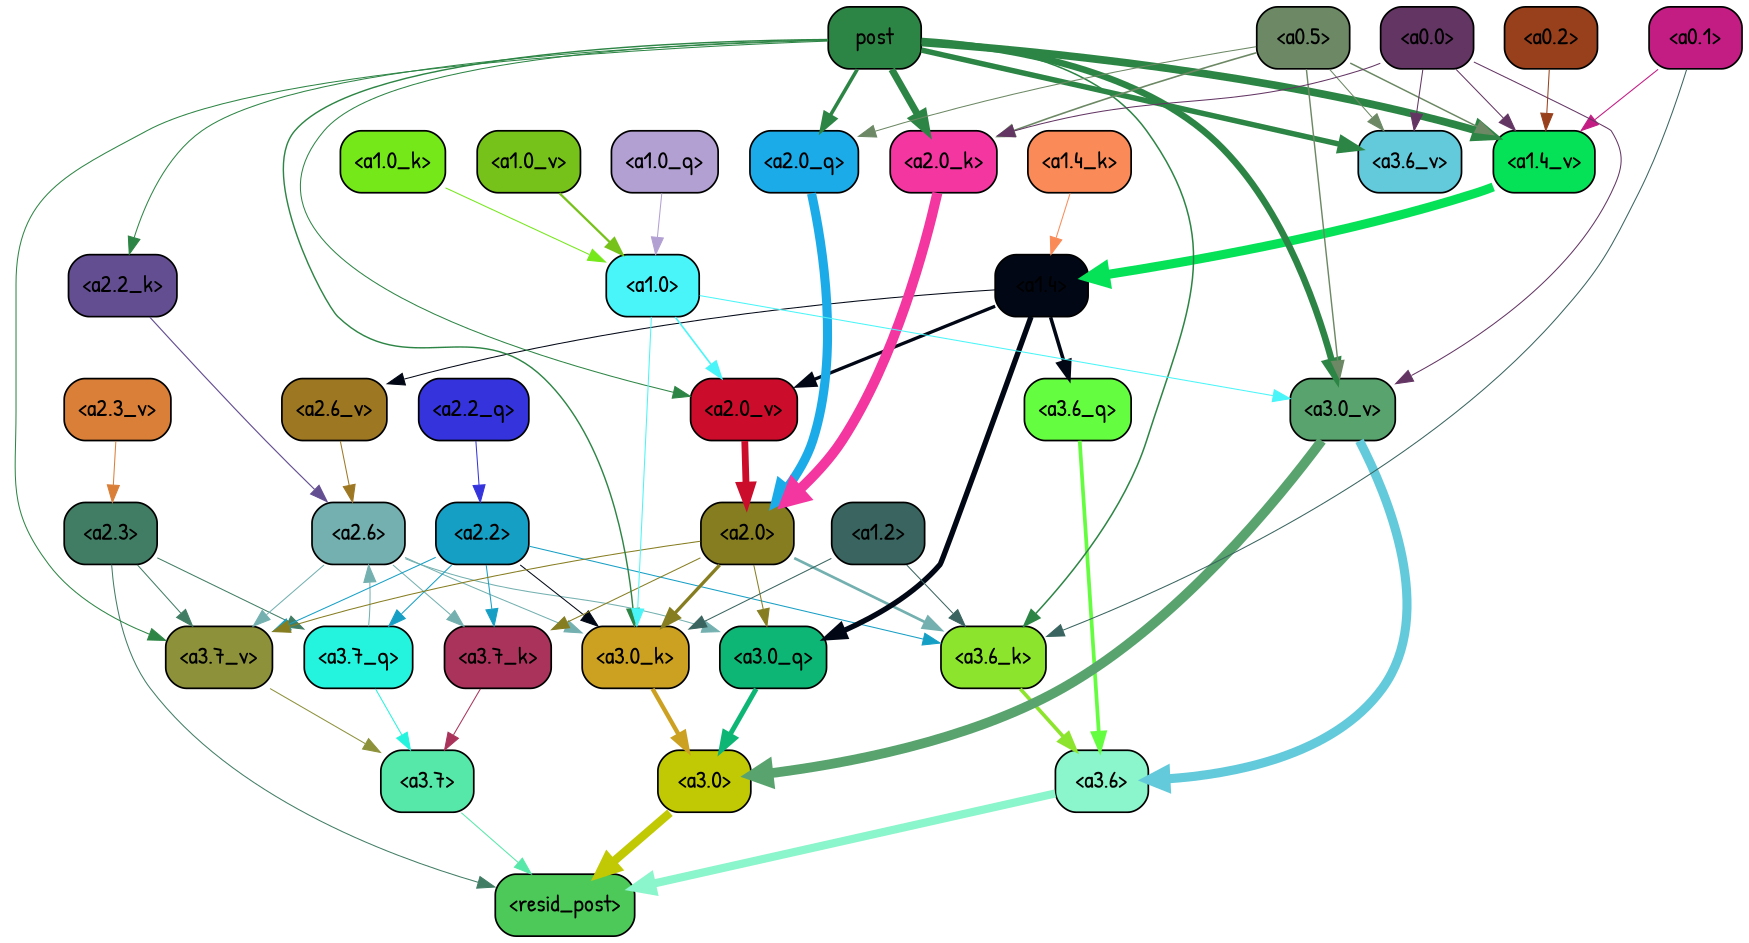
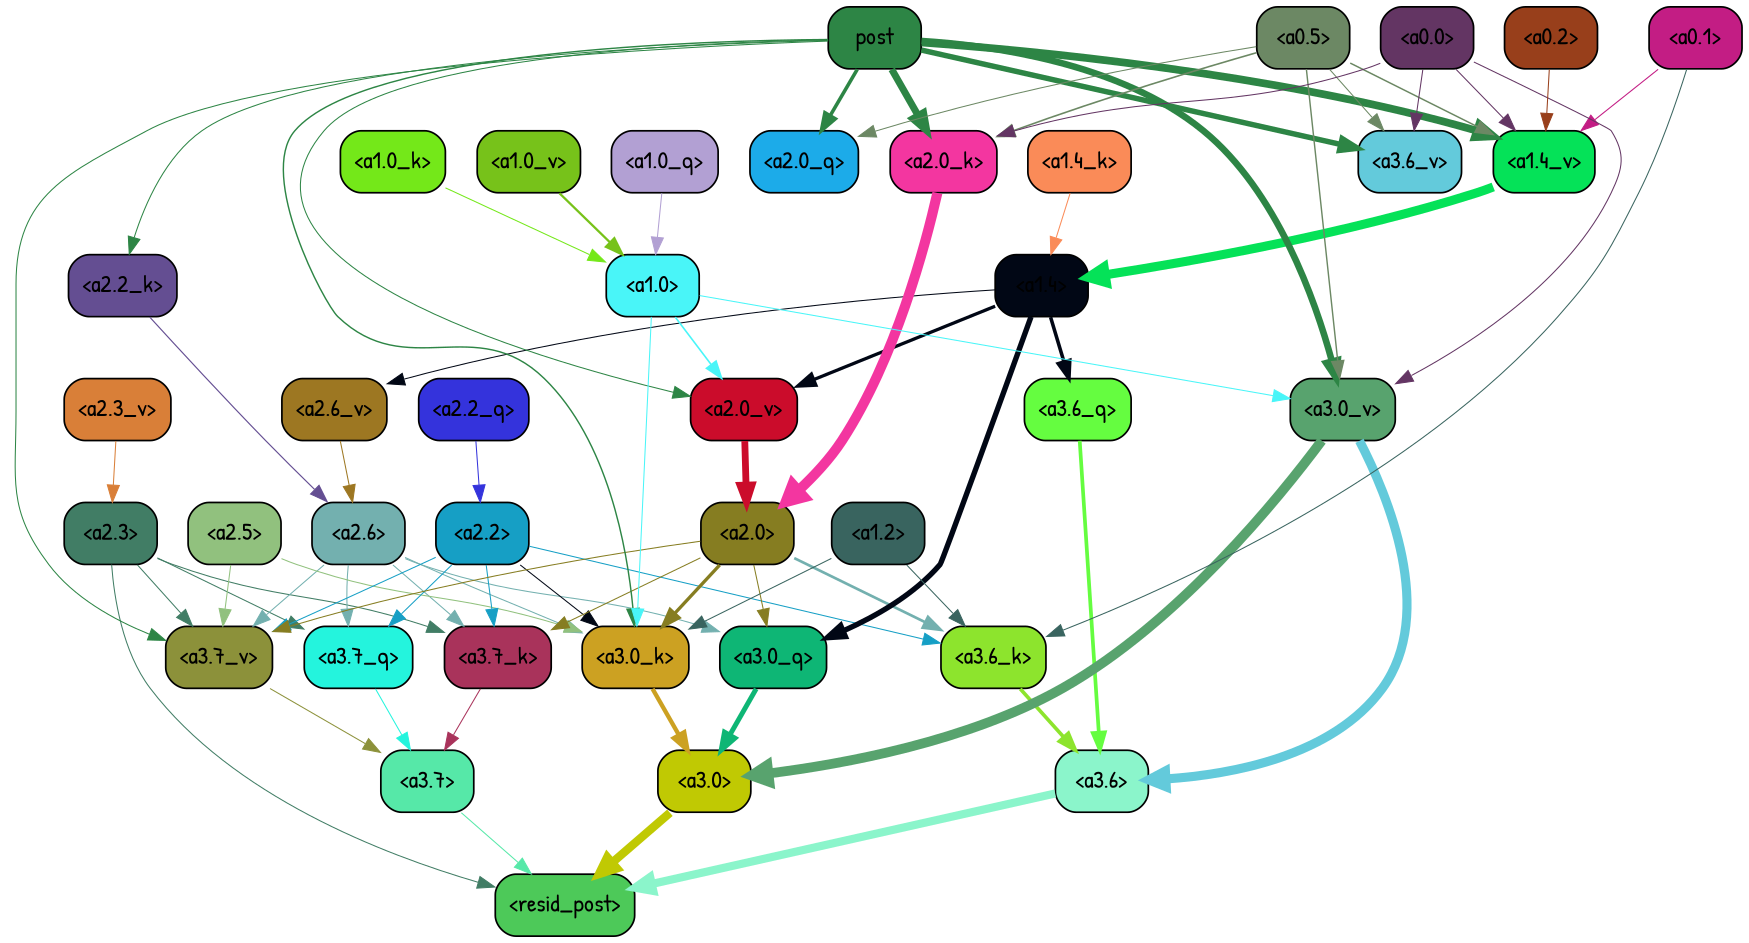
edge "post" -> "<a3.6_k>": removed
edge "<a2.0_q>" -> "<a2.0>": removed
node "<a2.5>": added
edge "<a2.3>" -> "<a3.7_k>": added
edge "<a3.7_q>" -> "<a2.6>": reversed
